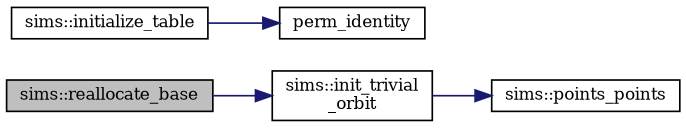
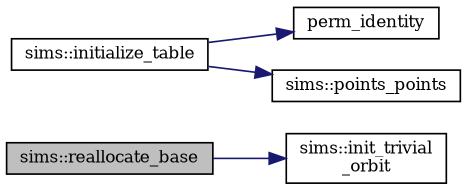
edge "sims::init_trivial _orbit" -> "sims::points_points": now "sims::initialize_table" -> "sims::points_points"
